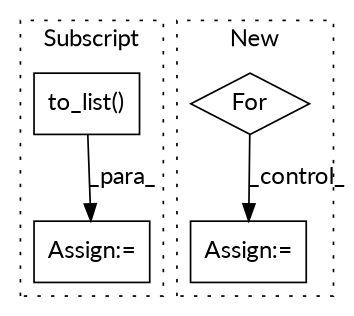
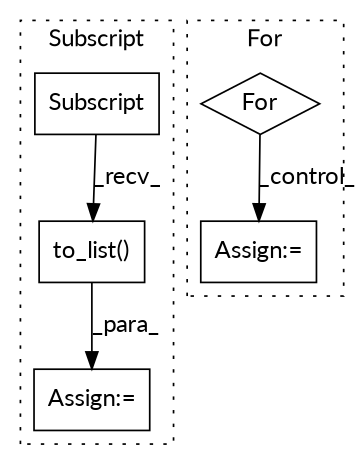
cluster "New": label "New" -> "For"
node "Subscript": added
